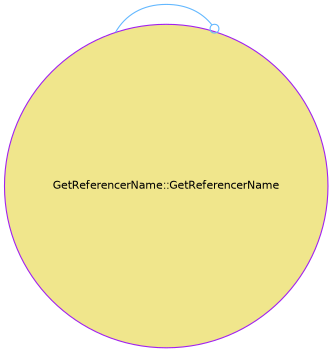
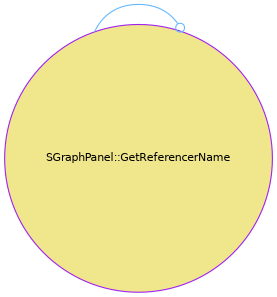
node "GetReferencerName::GetReferencerName": label "GetReferencerName::GetReferencerName" -> "SGraphPanel::GetReferencerName"
